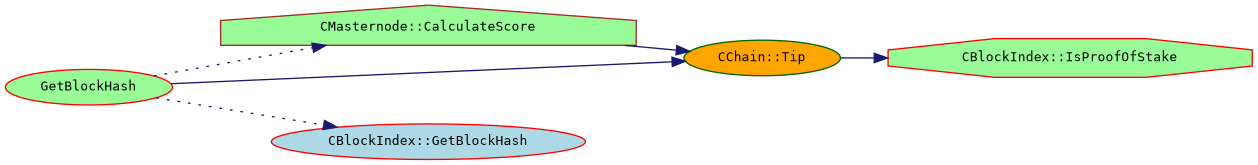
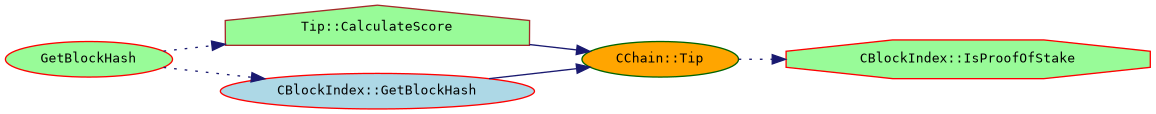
node "CMasternode::CalculateScore": label "CMasternode::CalculateScore" -> "Tip::CalculateScore"
edge "CChain::Tip" -> "CBlockIndex::IsProofOfStake": style solid -> dotted
edge "GetBlockHash" -> "CChain::Tip": now "CBlockIndex::GetBlockHash" -> "CChain::Tip"
